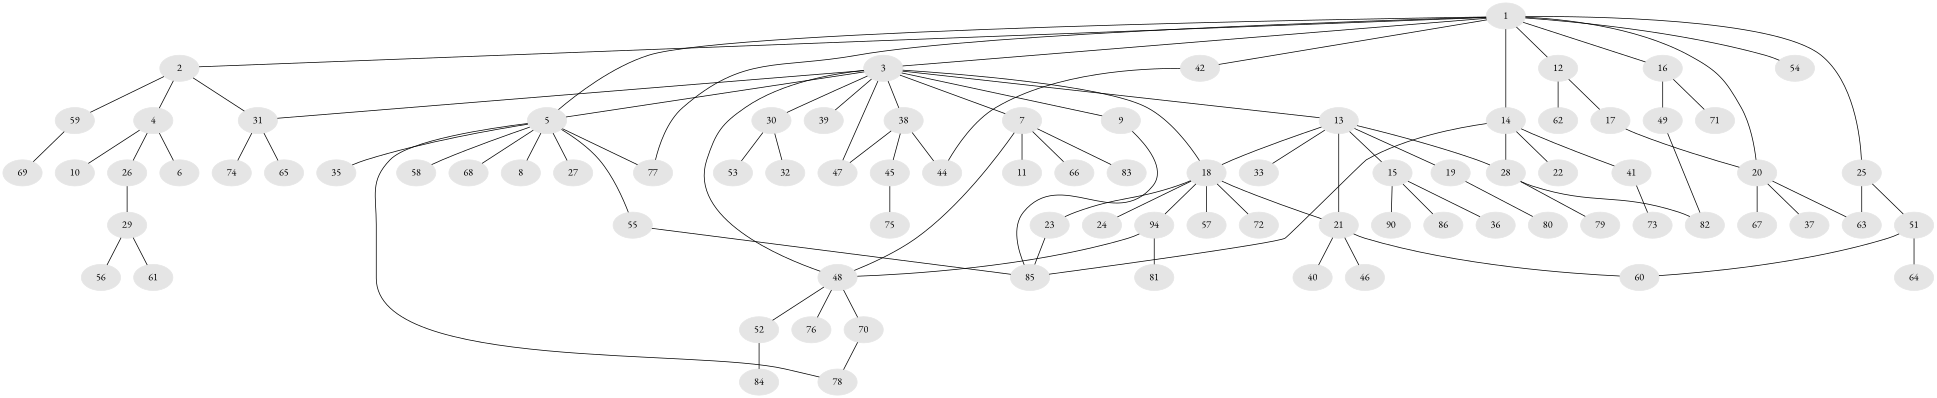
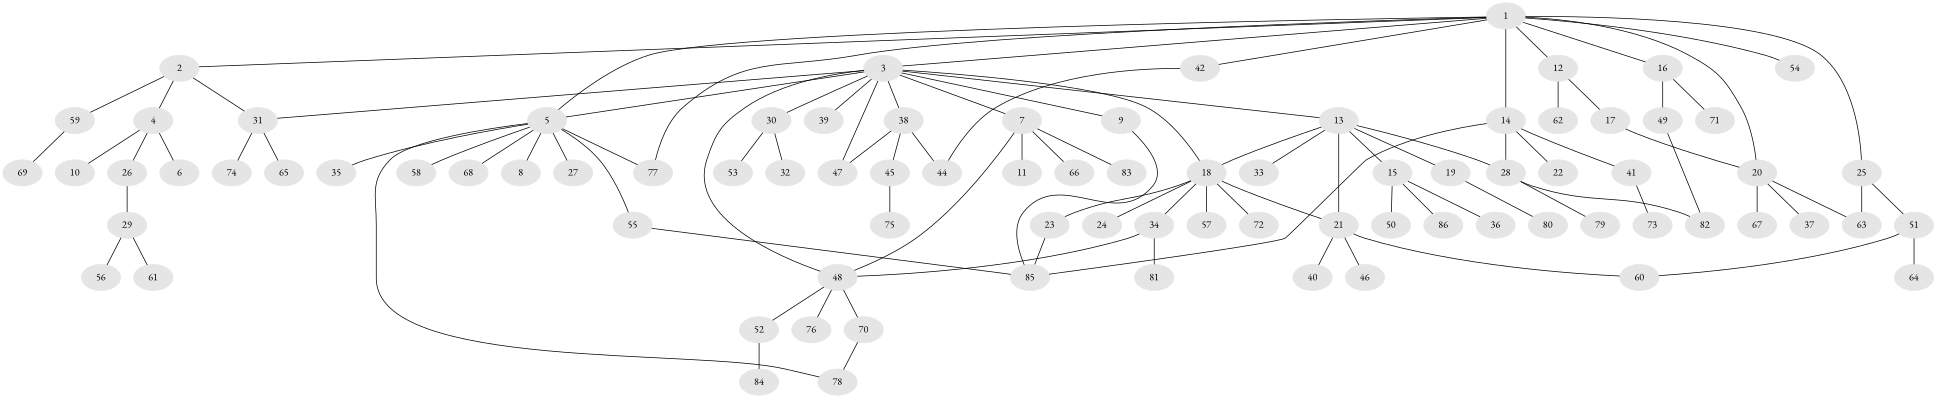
node "94": label "94" -> "34"
node "90": label "90" -> "50"
